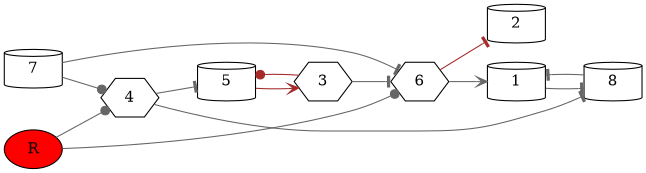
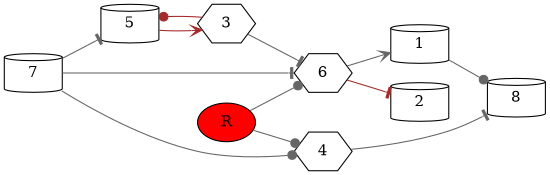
edge "8" -> "1": removed
edge "1" -> "8": arrowhead tee -> dot
edge "4" -> "5": now "7" -> "5"
